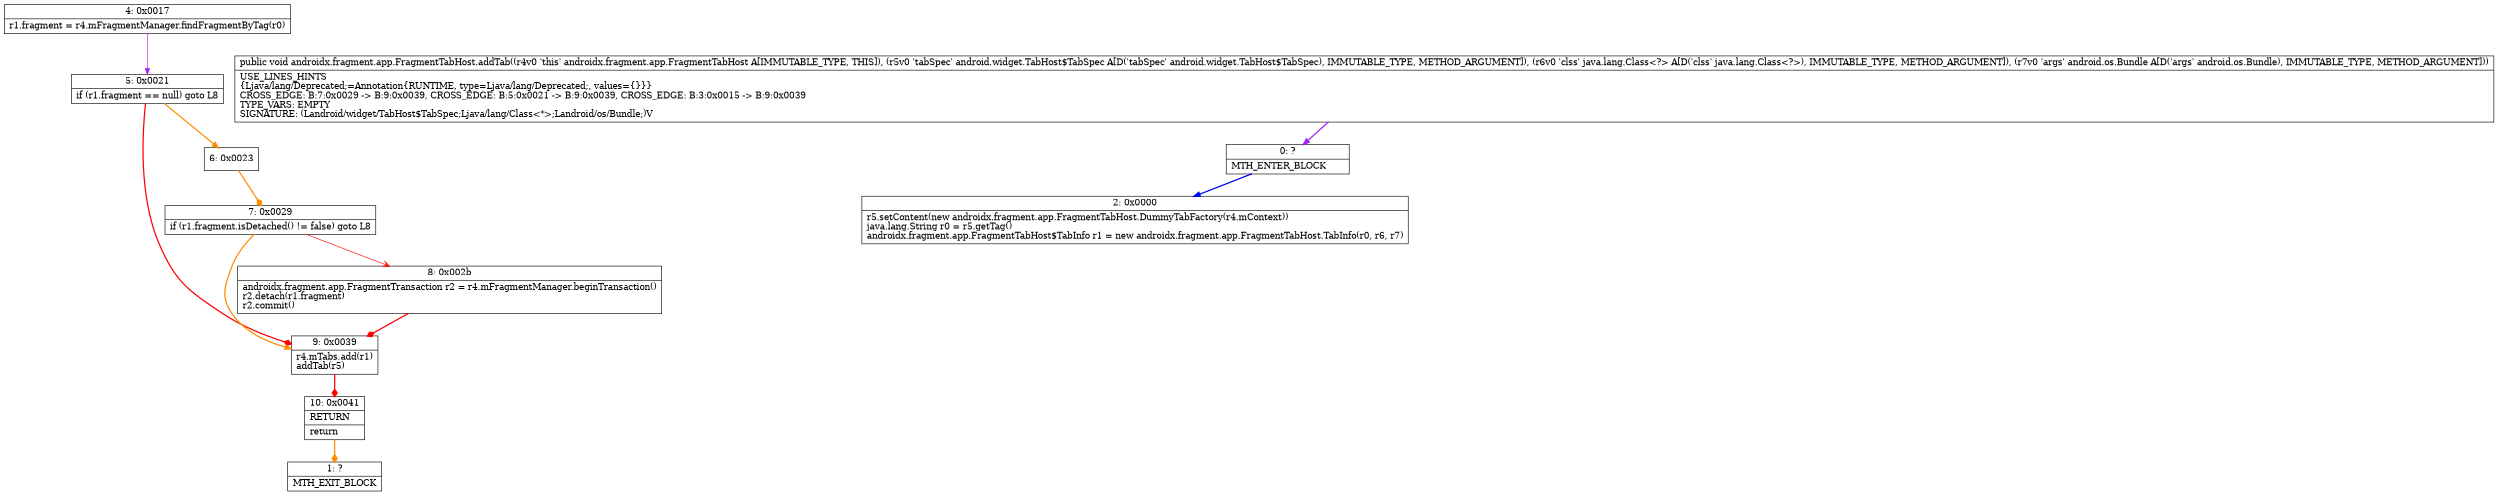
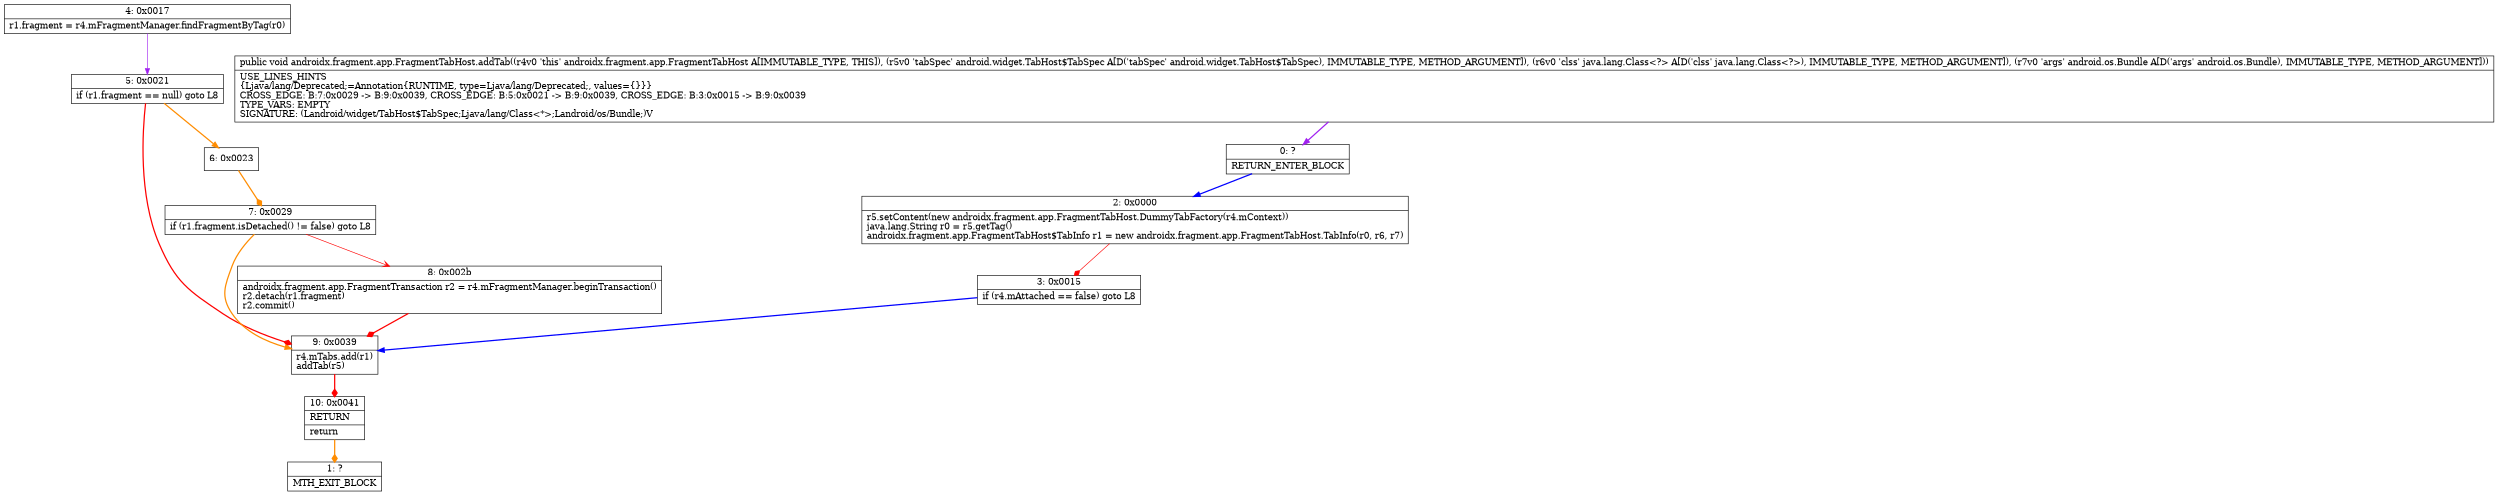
node "0: ?": text "MTH_ENTER_BLOCK" -> "RETURN_ENTER_BLOCK"
node "3: 0x0015": added
